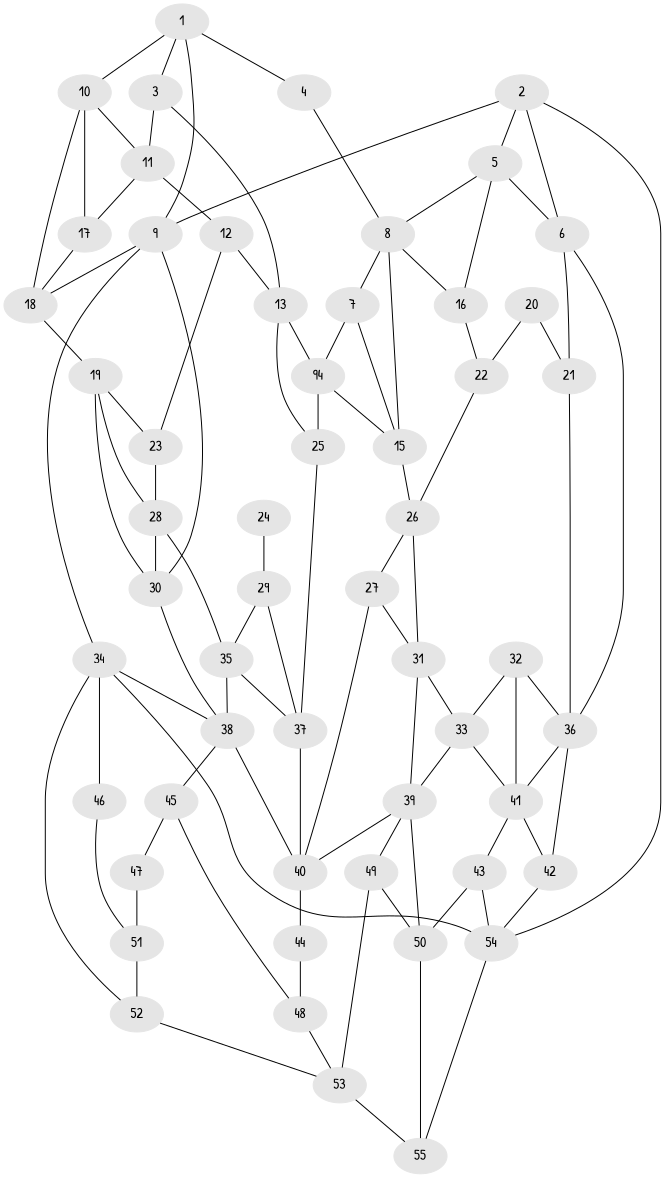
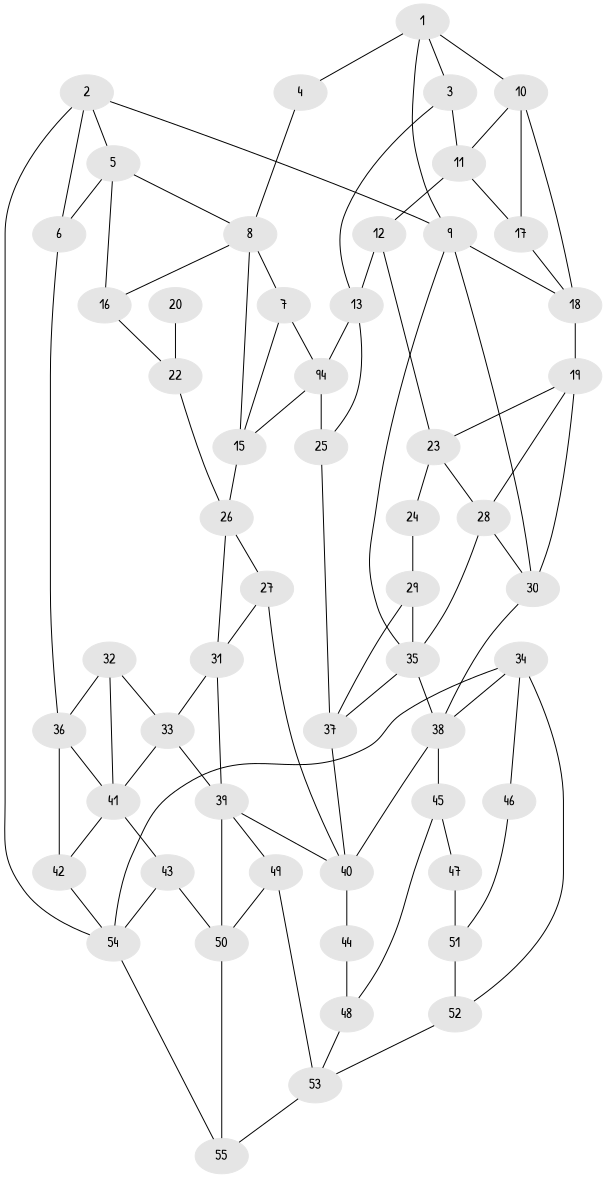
node "21": removed
edge "9" -- "34": now "9" -- "35"
edge "23" -- "24": added
